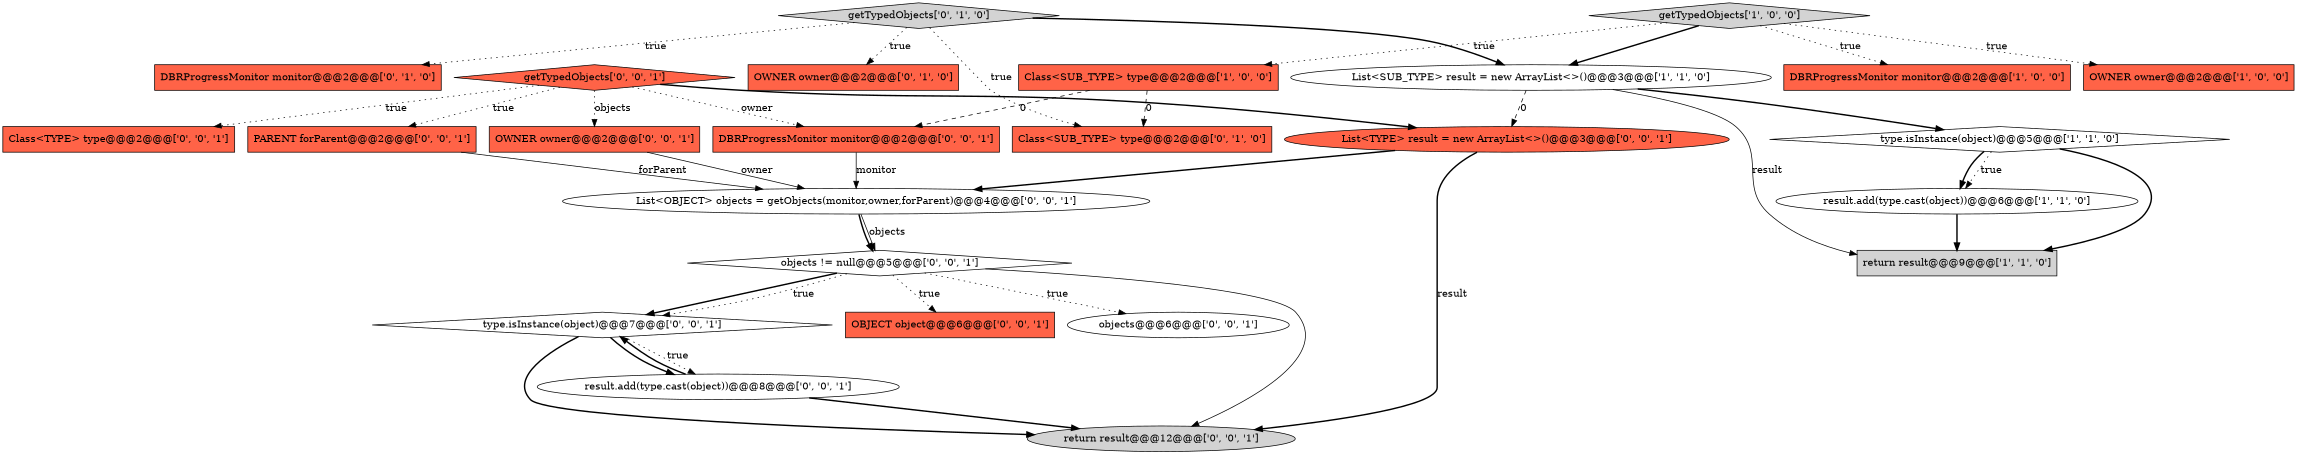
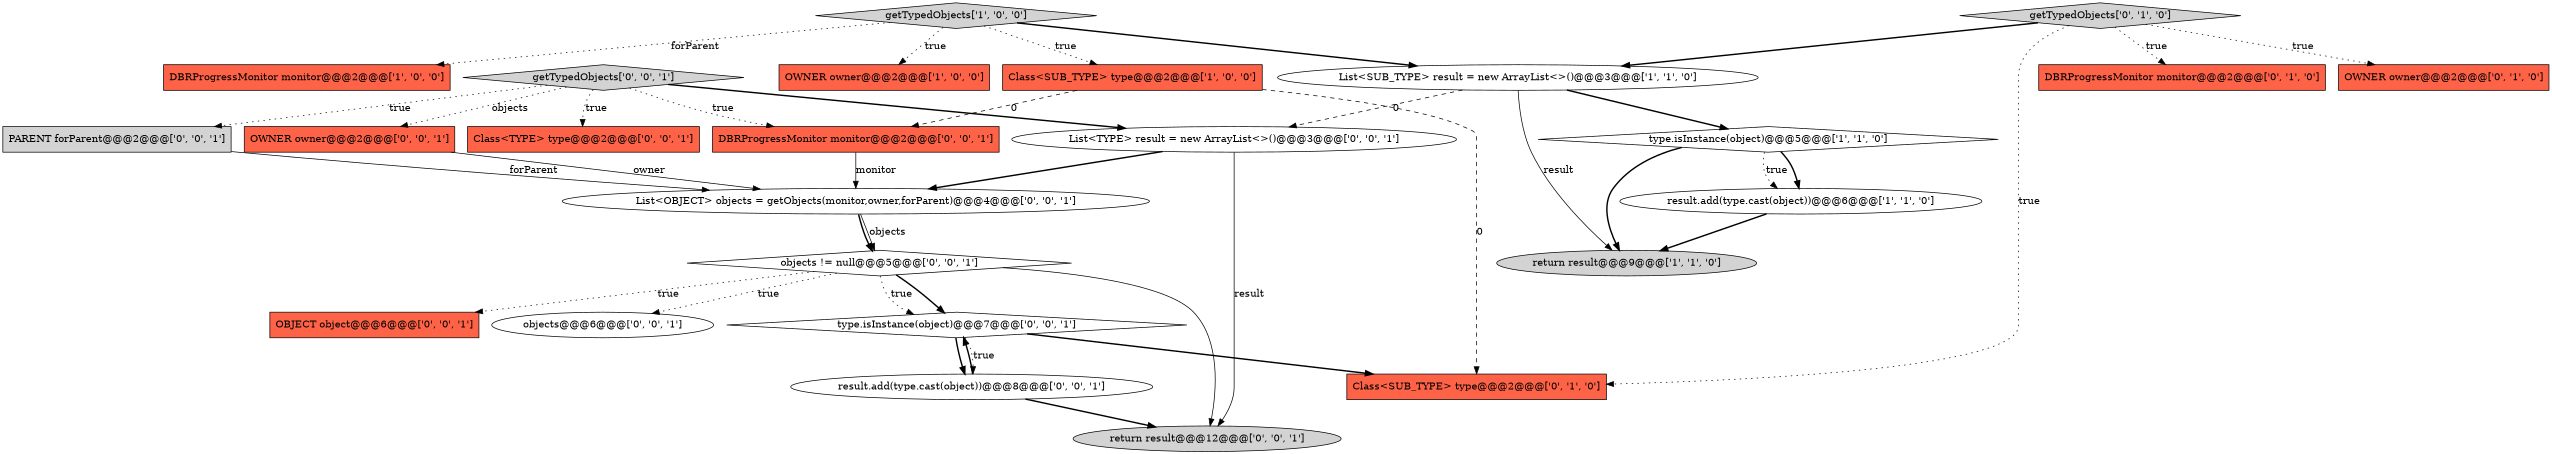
edge "getTypedObjects['1', '0', '0']" -> "DBRProgressMonitor monitor@@@2@@@['1', '0', '0']": label "true" -> "forParent"
node "getTypedObjects['0', '0', '1']": fillcolor tomato -> lightgray
edge "getTypedObjects['0', '0', '1']" -> "DBRProgressMonitor monitor@@@2@@@['0', '0', '1']": label "owner" -> "true"
node "PARENT forParent@@@2@@@['0', '0', '1']": fillcolor tomato -> lightgray
node "List<TYPE> result = new ArrayList<>()@@@3@@@['0', '0', '1']": fillcolor tomato -> white
node "return result@@@9@@@['1', '1', '0']": shape box -> ellipse
edge "List<TYPE> result = new ArrayList<>()@@@3@@@['0', '0', '1']" -> "return result@@@12@@@['0', '0', '1']": style bold -> solid
edge "type.isInstance(object)@@@7@@@['0', '0', '1']" -> "return result@@@12@@@['0', '0', '1']": now "type.isInstance(object)@@@7@@@['0', '0', '1']" -> "Class<SUB_TYPE> type@@@2@@@['0', '1', '0']"
